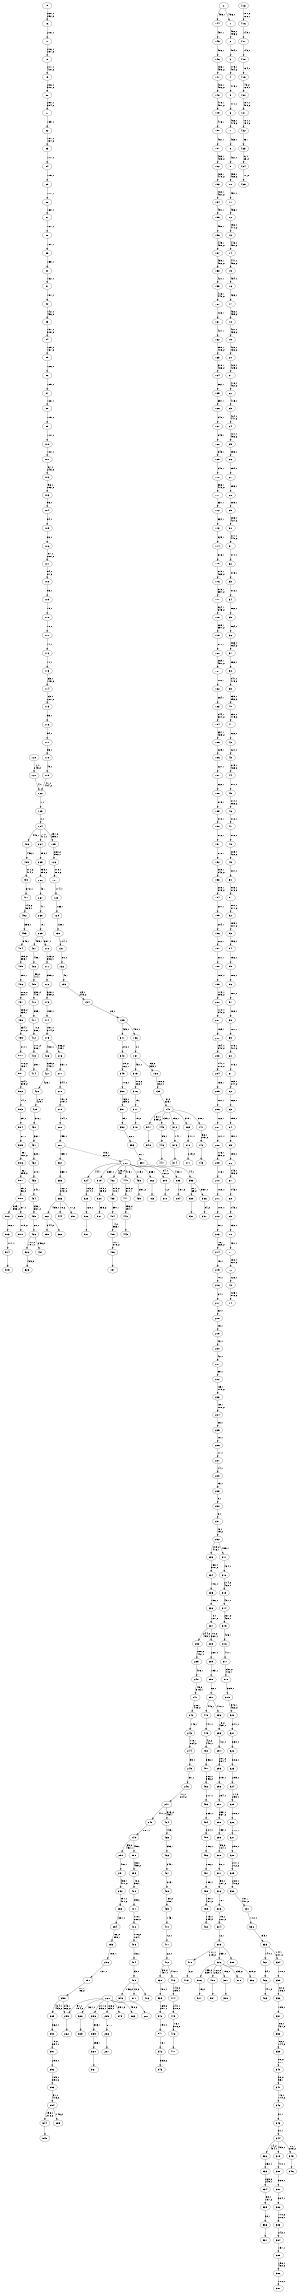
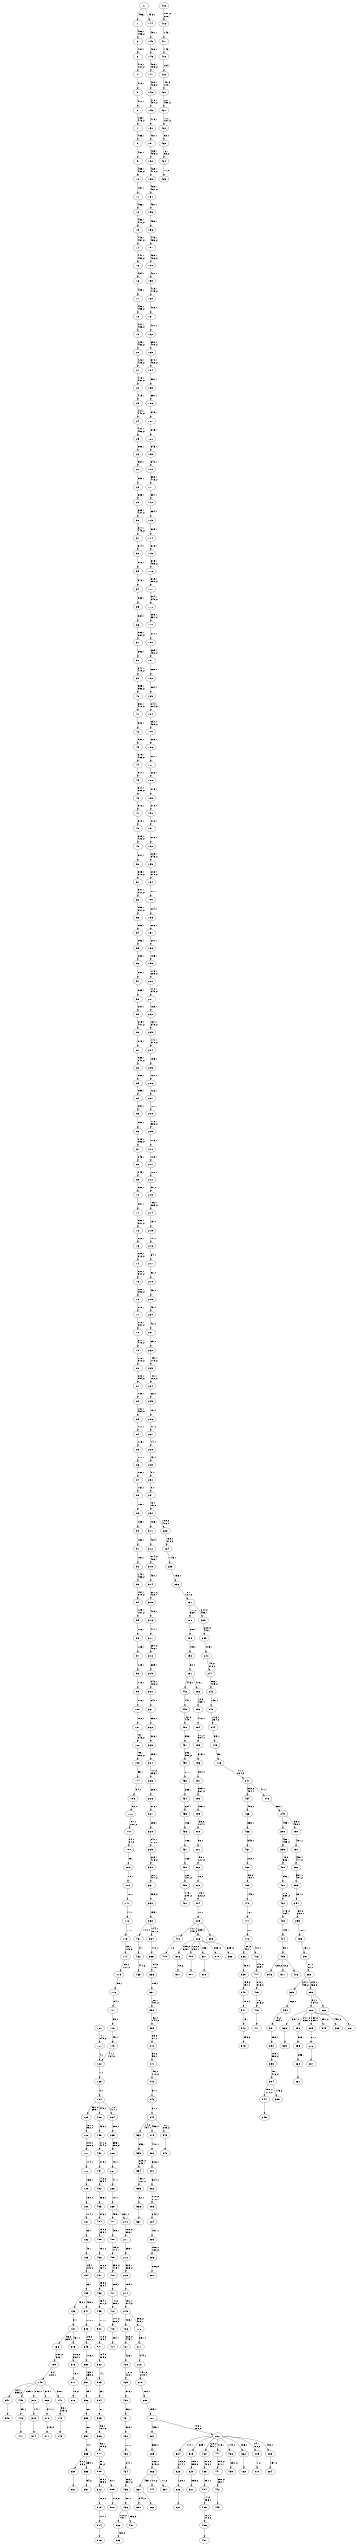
edge "74" -> "75": added, label "221,1 301,2"
edge "331" -> "332": label "172,1" -> "233,2"
edge "260" -> "259": reversed
